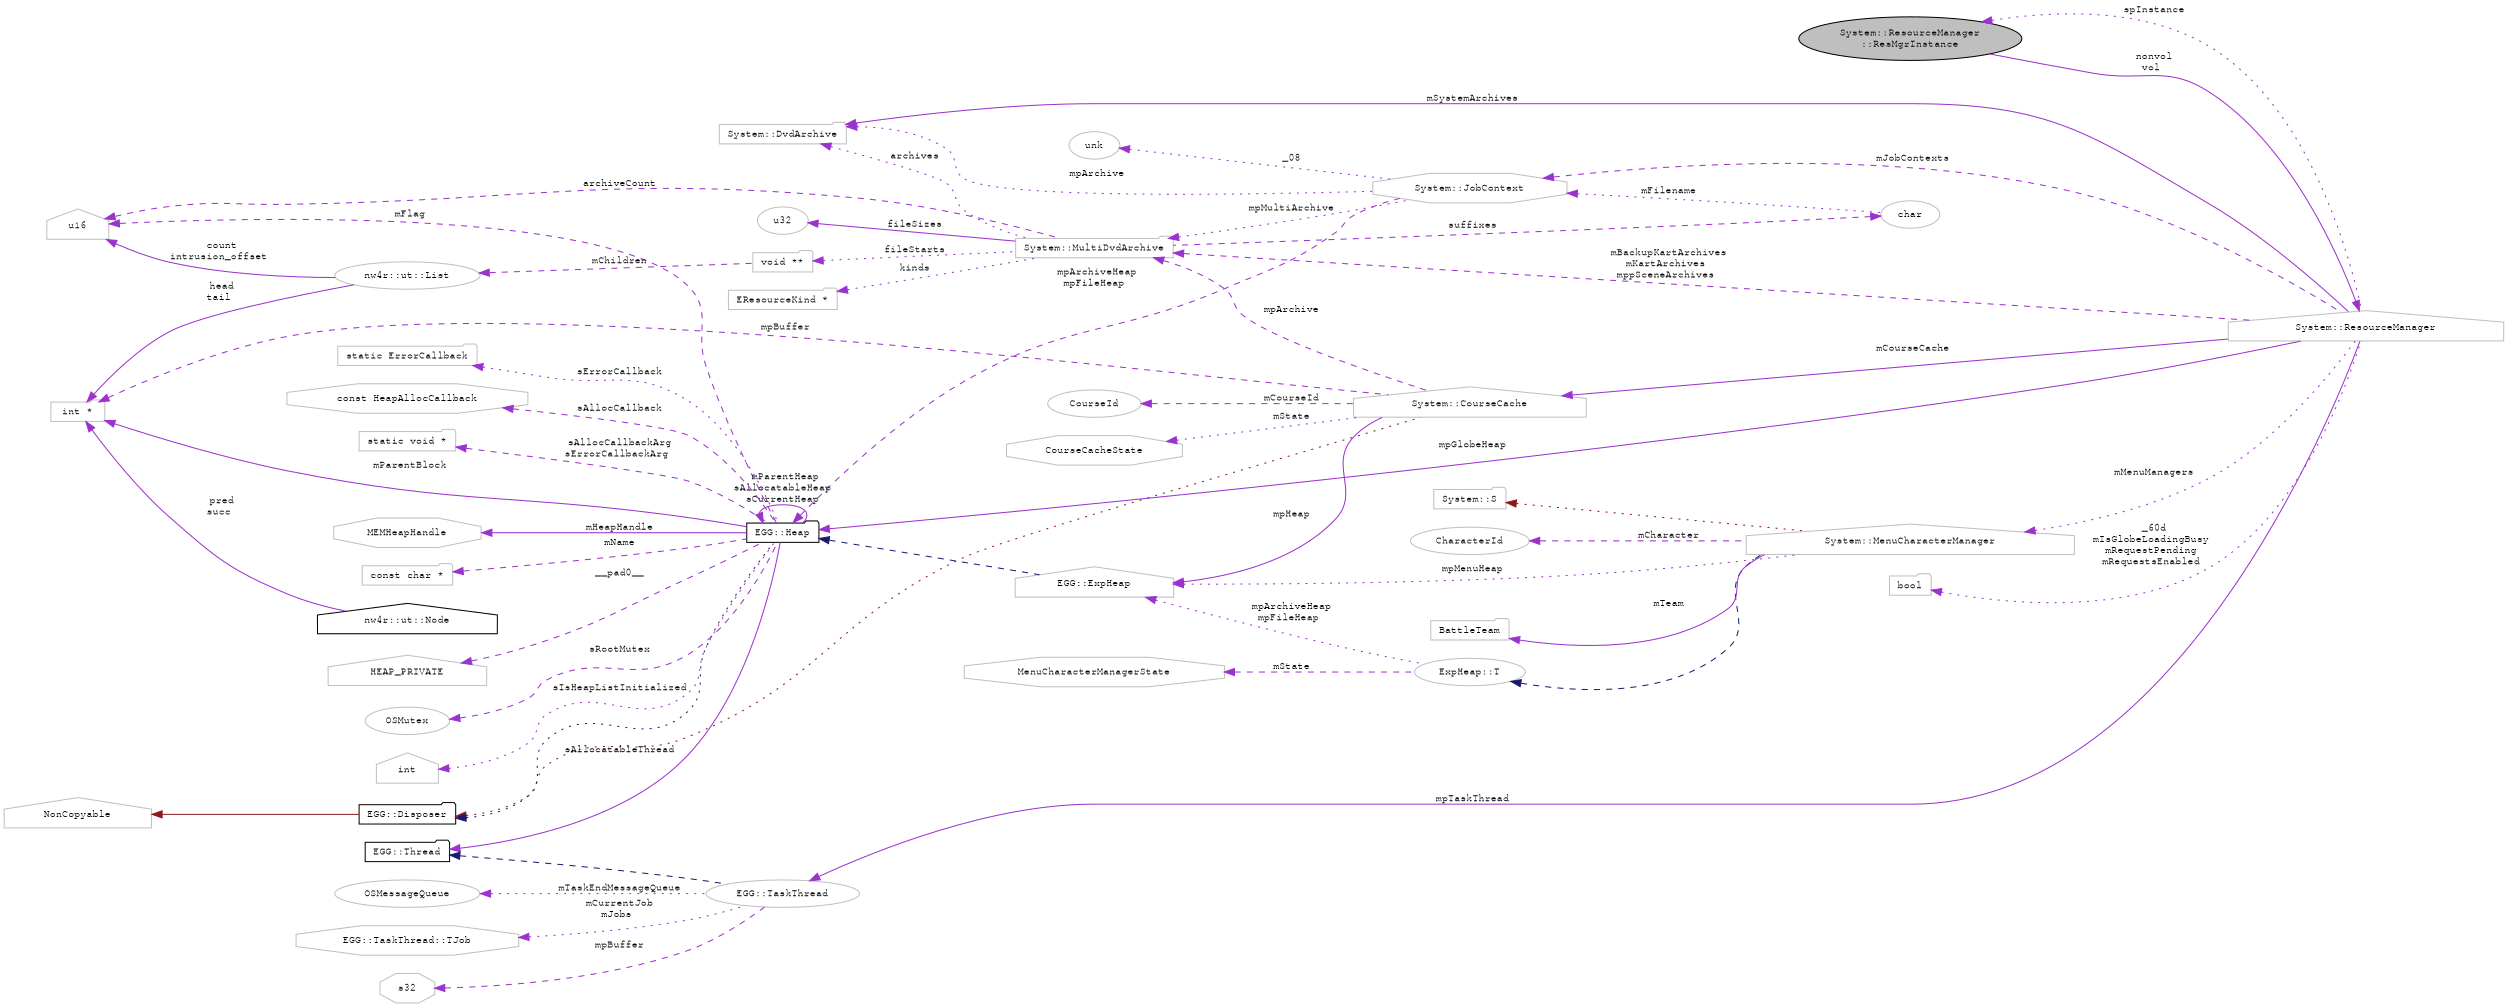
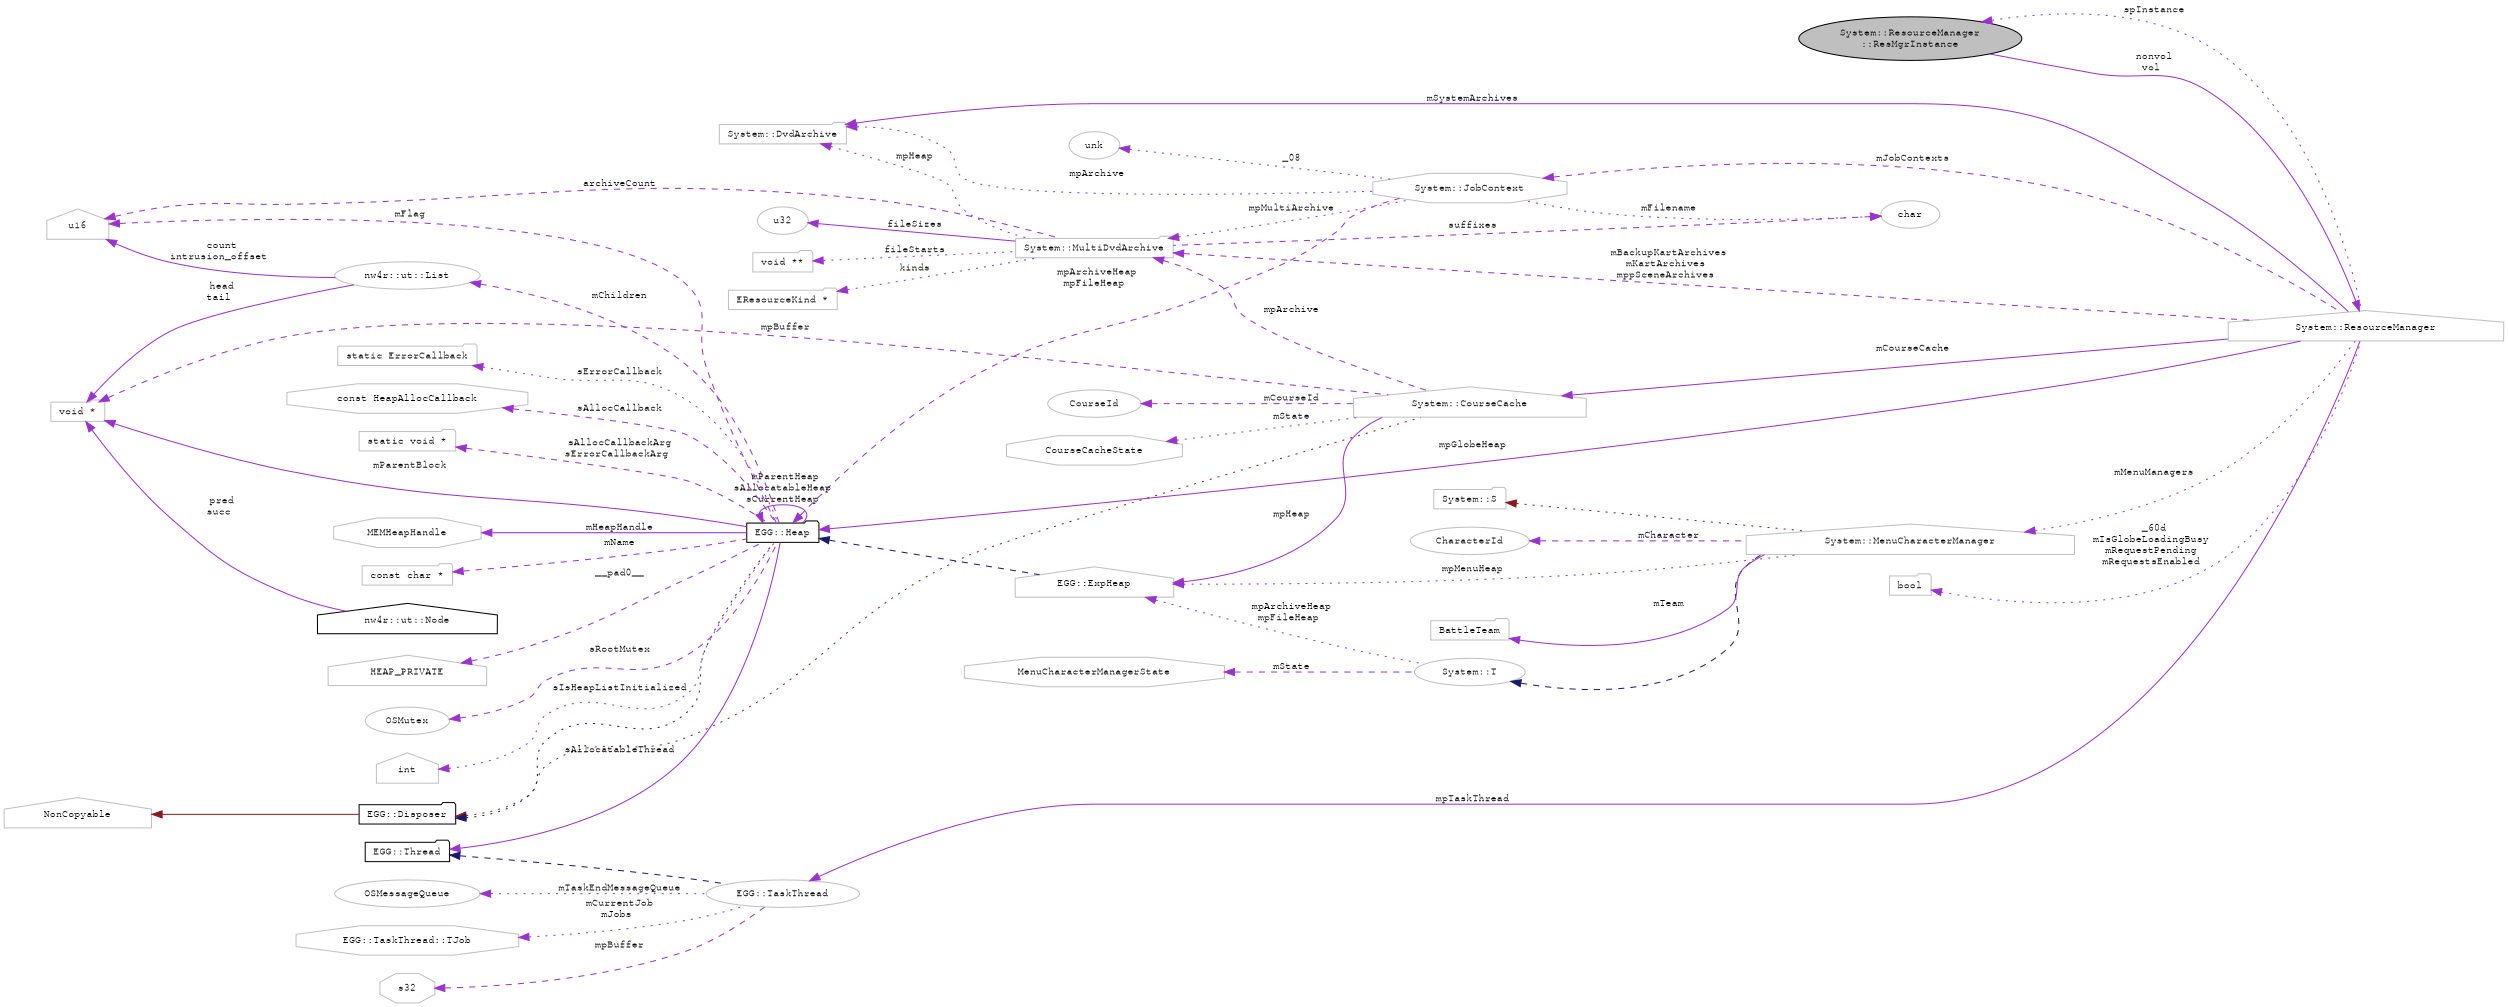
edge "System::MultiDvdArchive" -> "System::DvdArchive": label " archives" -> " mpHeap"
edge "char" -> "System::JobContext": reversed
edge "void **" -> "nw4r::ut::List": now "EGG::Heap" -> "nw4r::ut::List"
node "int *": label "int *" -> "void *"
node "ExpHeap::T": label "ExpHeap::T" -> "System::T"
